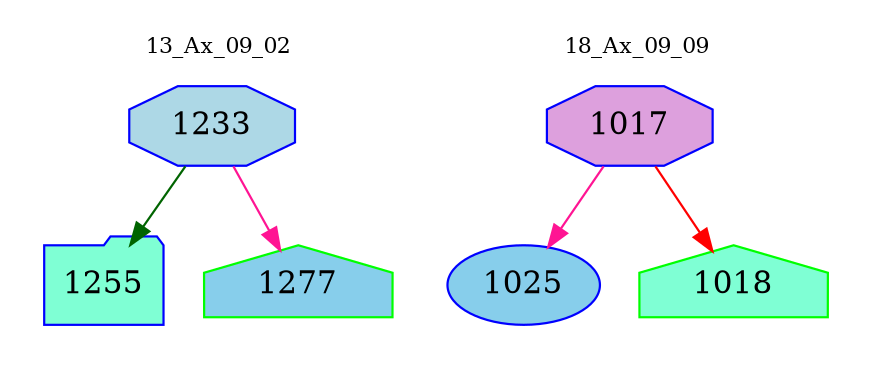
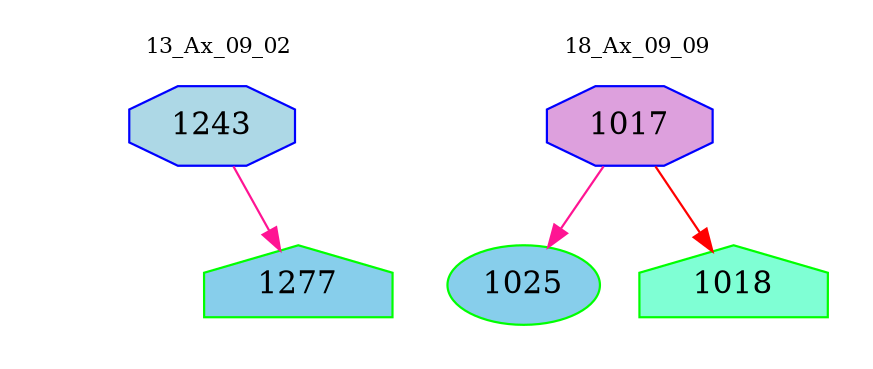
node "1233": label "1233" -> "1243"
node "1255": removed
node "1025": color blue -> green
